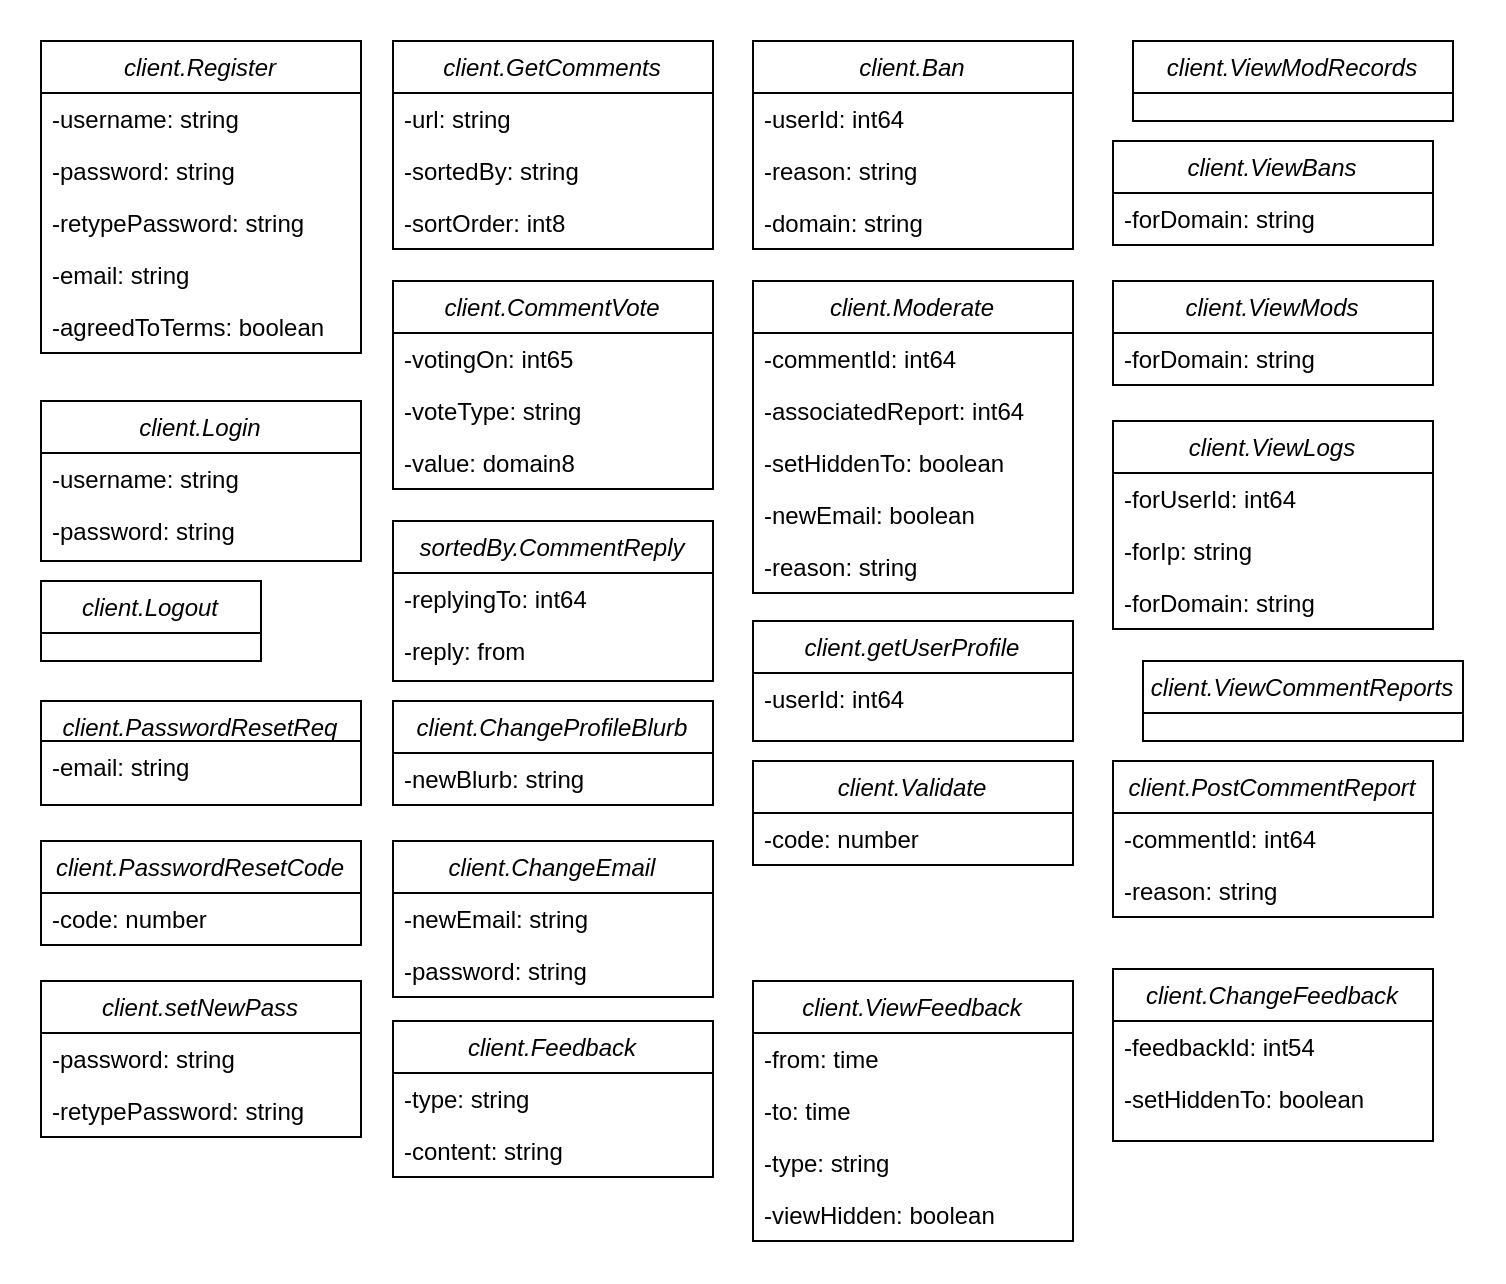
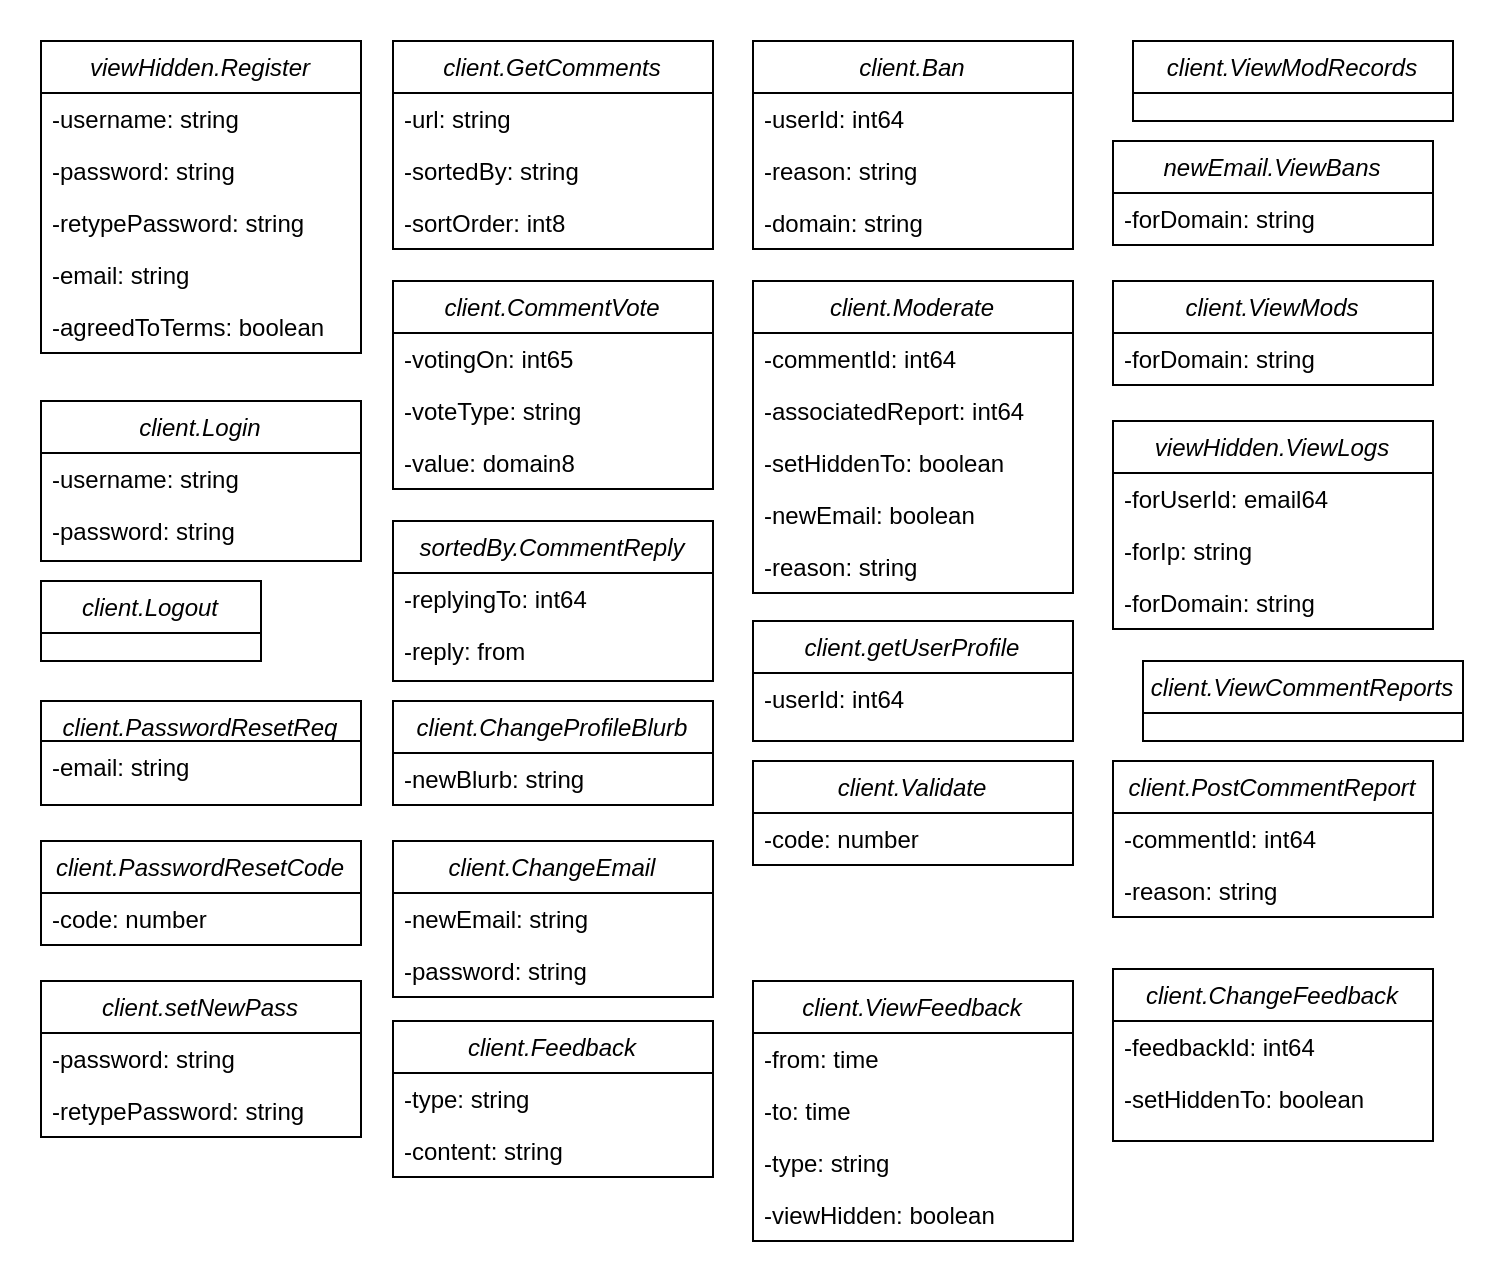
node "client.Register": label "client.Register" -> "viewHidden.Register"
node "client.ViewBans": label "client.ViewBans" -> "newEmail.ViewBans"
node "client.ViewLogs": label "client.ViewLogs" -> "viewHidden.ViewLogs"
node "-forUserId: int64": label "-forUserId: int64" -> "-forUserId: email64"
node "-feedbackId: int54": label "-feedbackId: int54" -> "-feedbackId: int64"
